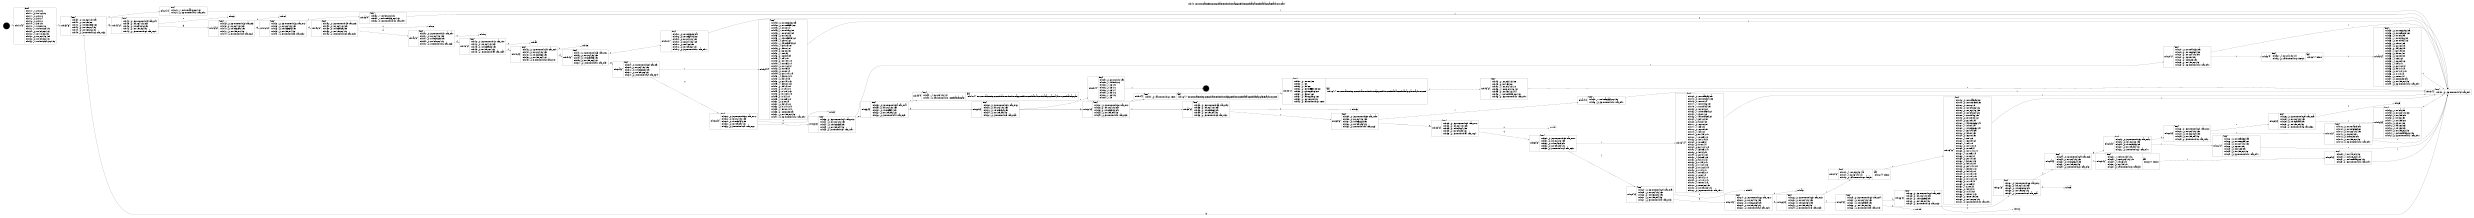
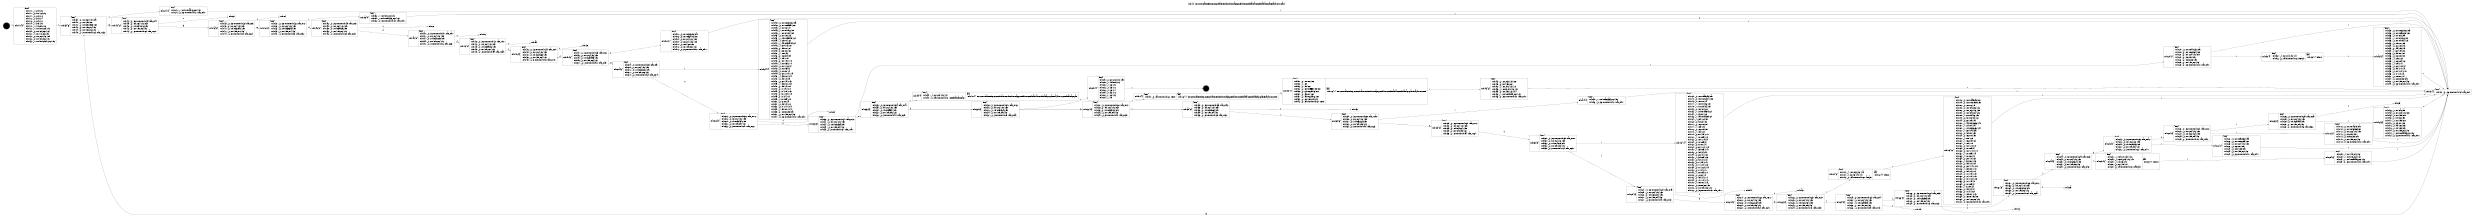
edge "0x4014d8 [25]" -> "0x4014f1 [25]": reversed
node "0x401ad4": removed
